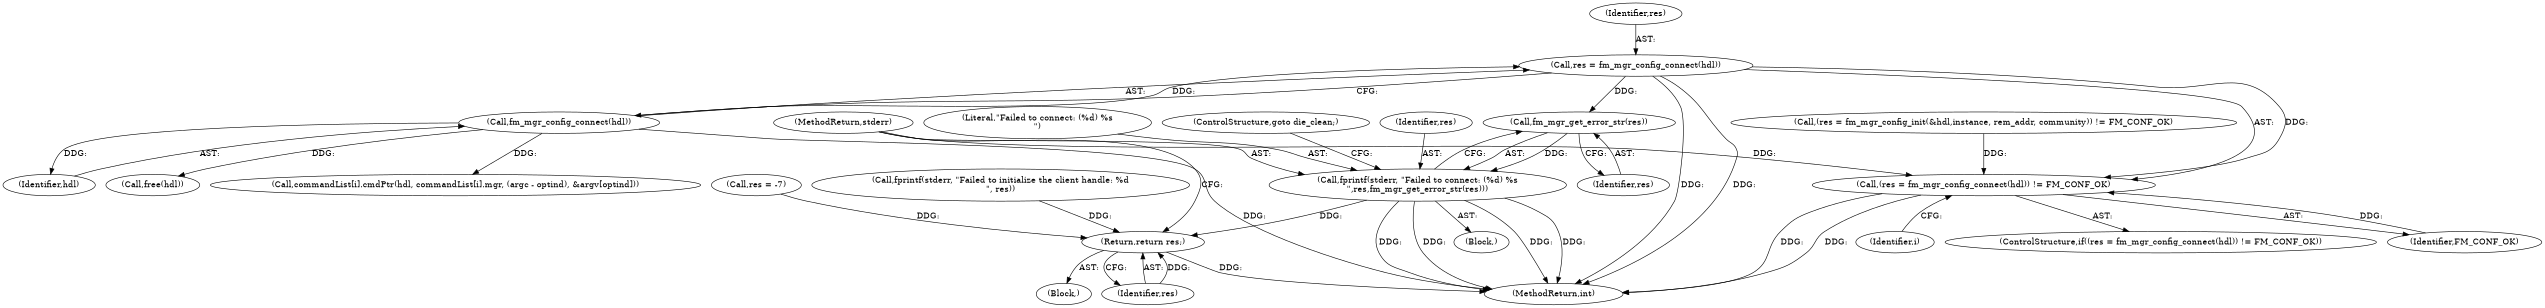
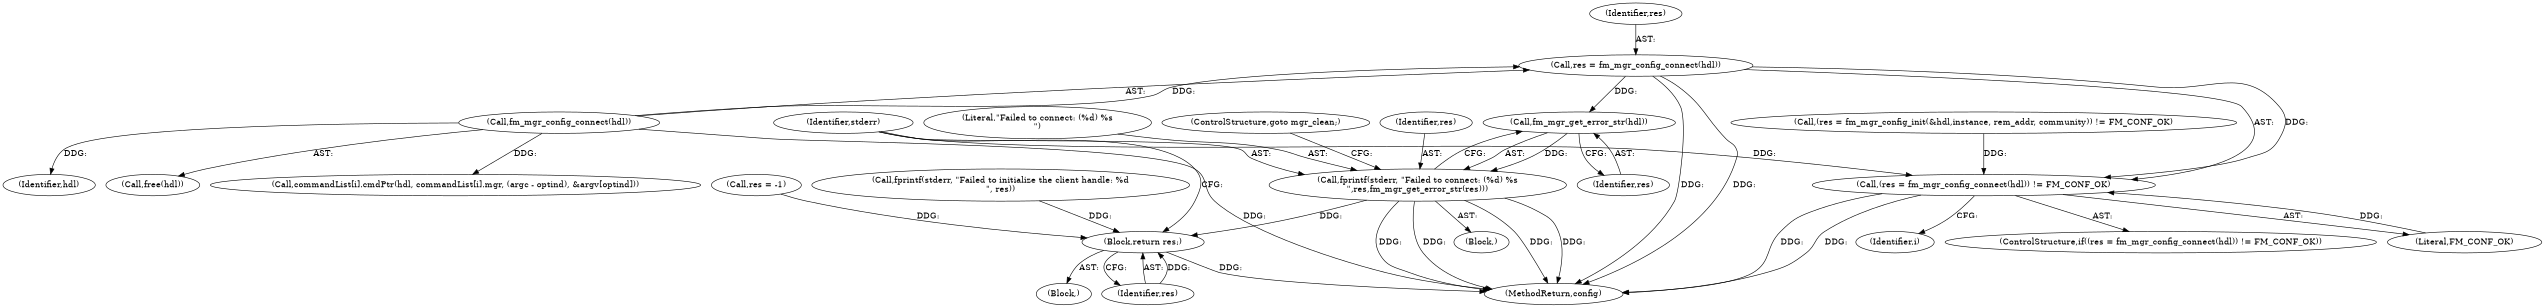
edge "(Call,res = fm_mgr_config_connect(hdl))" -> "(Call,fm_mgr_config_connect(hdl))": removed, label "CFG:"
node "(MethodReturn,stderr)": label "(MethodReturn,stderr)" -> "(Identifier,stderr)"
node "(ControlStructure,goto die_clean;)": label "(ControlStructure,goto die_clean;)" -> "(ControlStructure,goto mgr_clean;)"
node "(Call,fm_mgr_get_error_str(res))": label "(Call,fm_mgr_get_error_str(res))" -> "(Call,fm_mgr_get_error_str(hdl))"
edge "(Identifier,hdl)" -> "(Call,fm_mgr_config_connect(hdl))": removed, label "AST:"
edge "(Call,fm_mgr_config_connect(hdl))" -> "(Call,free(hdl))": label "DDG: " -> "AST: "
node "(Call,res = -7)": label "(Call,res = -7)" -> "(Call,res = -1)"
edge "(Identifier,i)" -> "(Call,(res = fm_mgr_config_connect(hdl)) != FM_CONF_OK)": reversed
node "(Return,return res;)": label "(Return,return res;)" -> "(Block,return res;)"
node "(Identifier,FM_CONF_OK)": label "(Identifier,FM_CONF_OK)" -> "(Literal,FM_CONF_OK)"
node "(MethodReturn,int)": label "(MethodReturn,int)" -> "(MethodReturn,config)"
